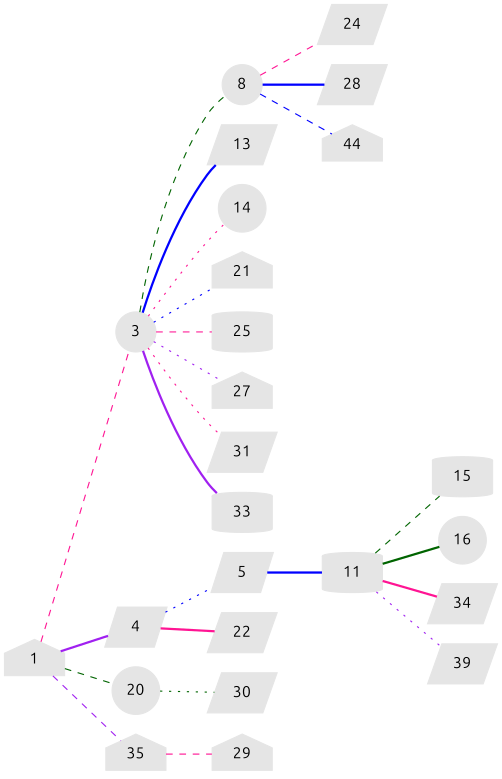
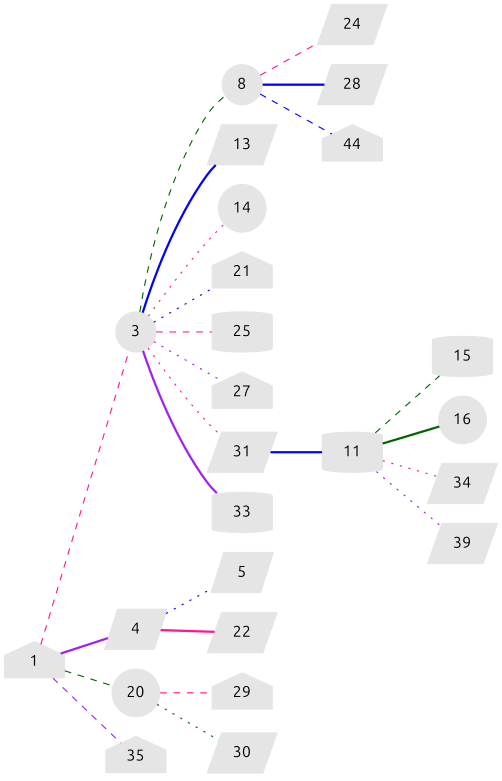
edge "5" -- "11": now "31" -- "11"
edge "11" -- "34": style bold -> dotted
edge "35" -- "29": now "20" -- "29"
